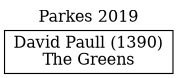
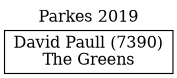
node "David Paull (1390) The Greens": label "David Paull (1390) The Greens" -> "David Paull (7390) The Greens"
